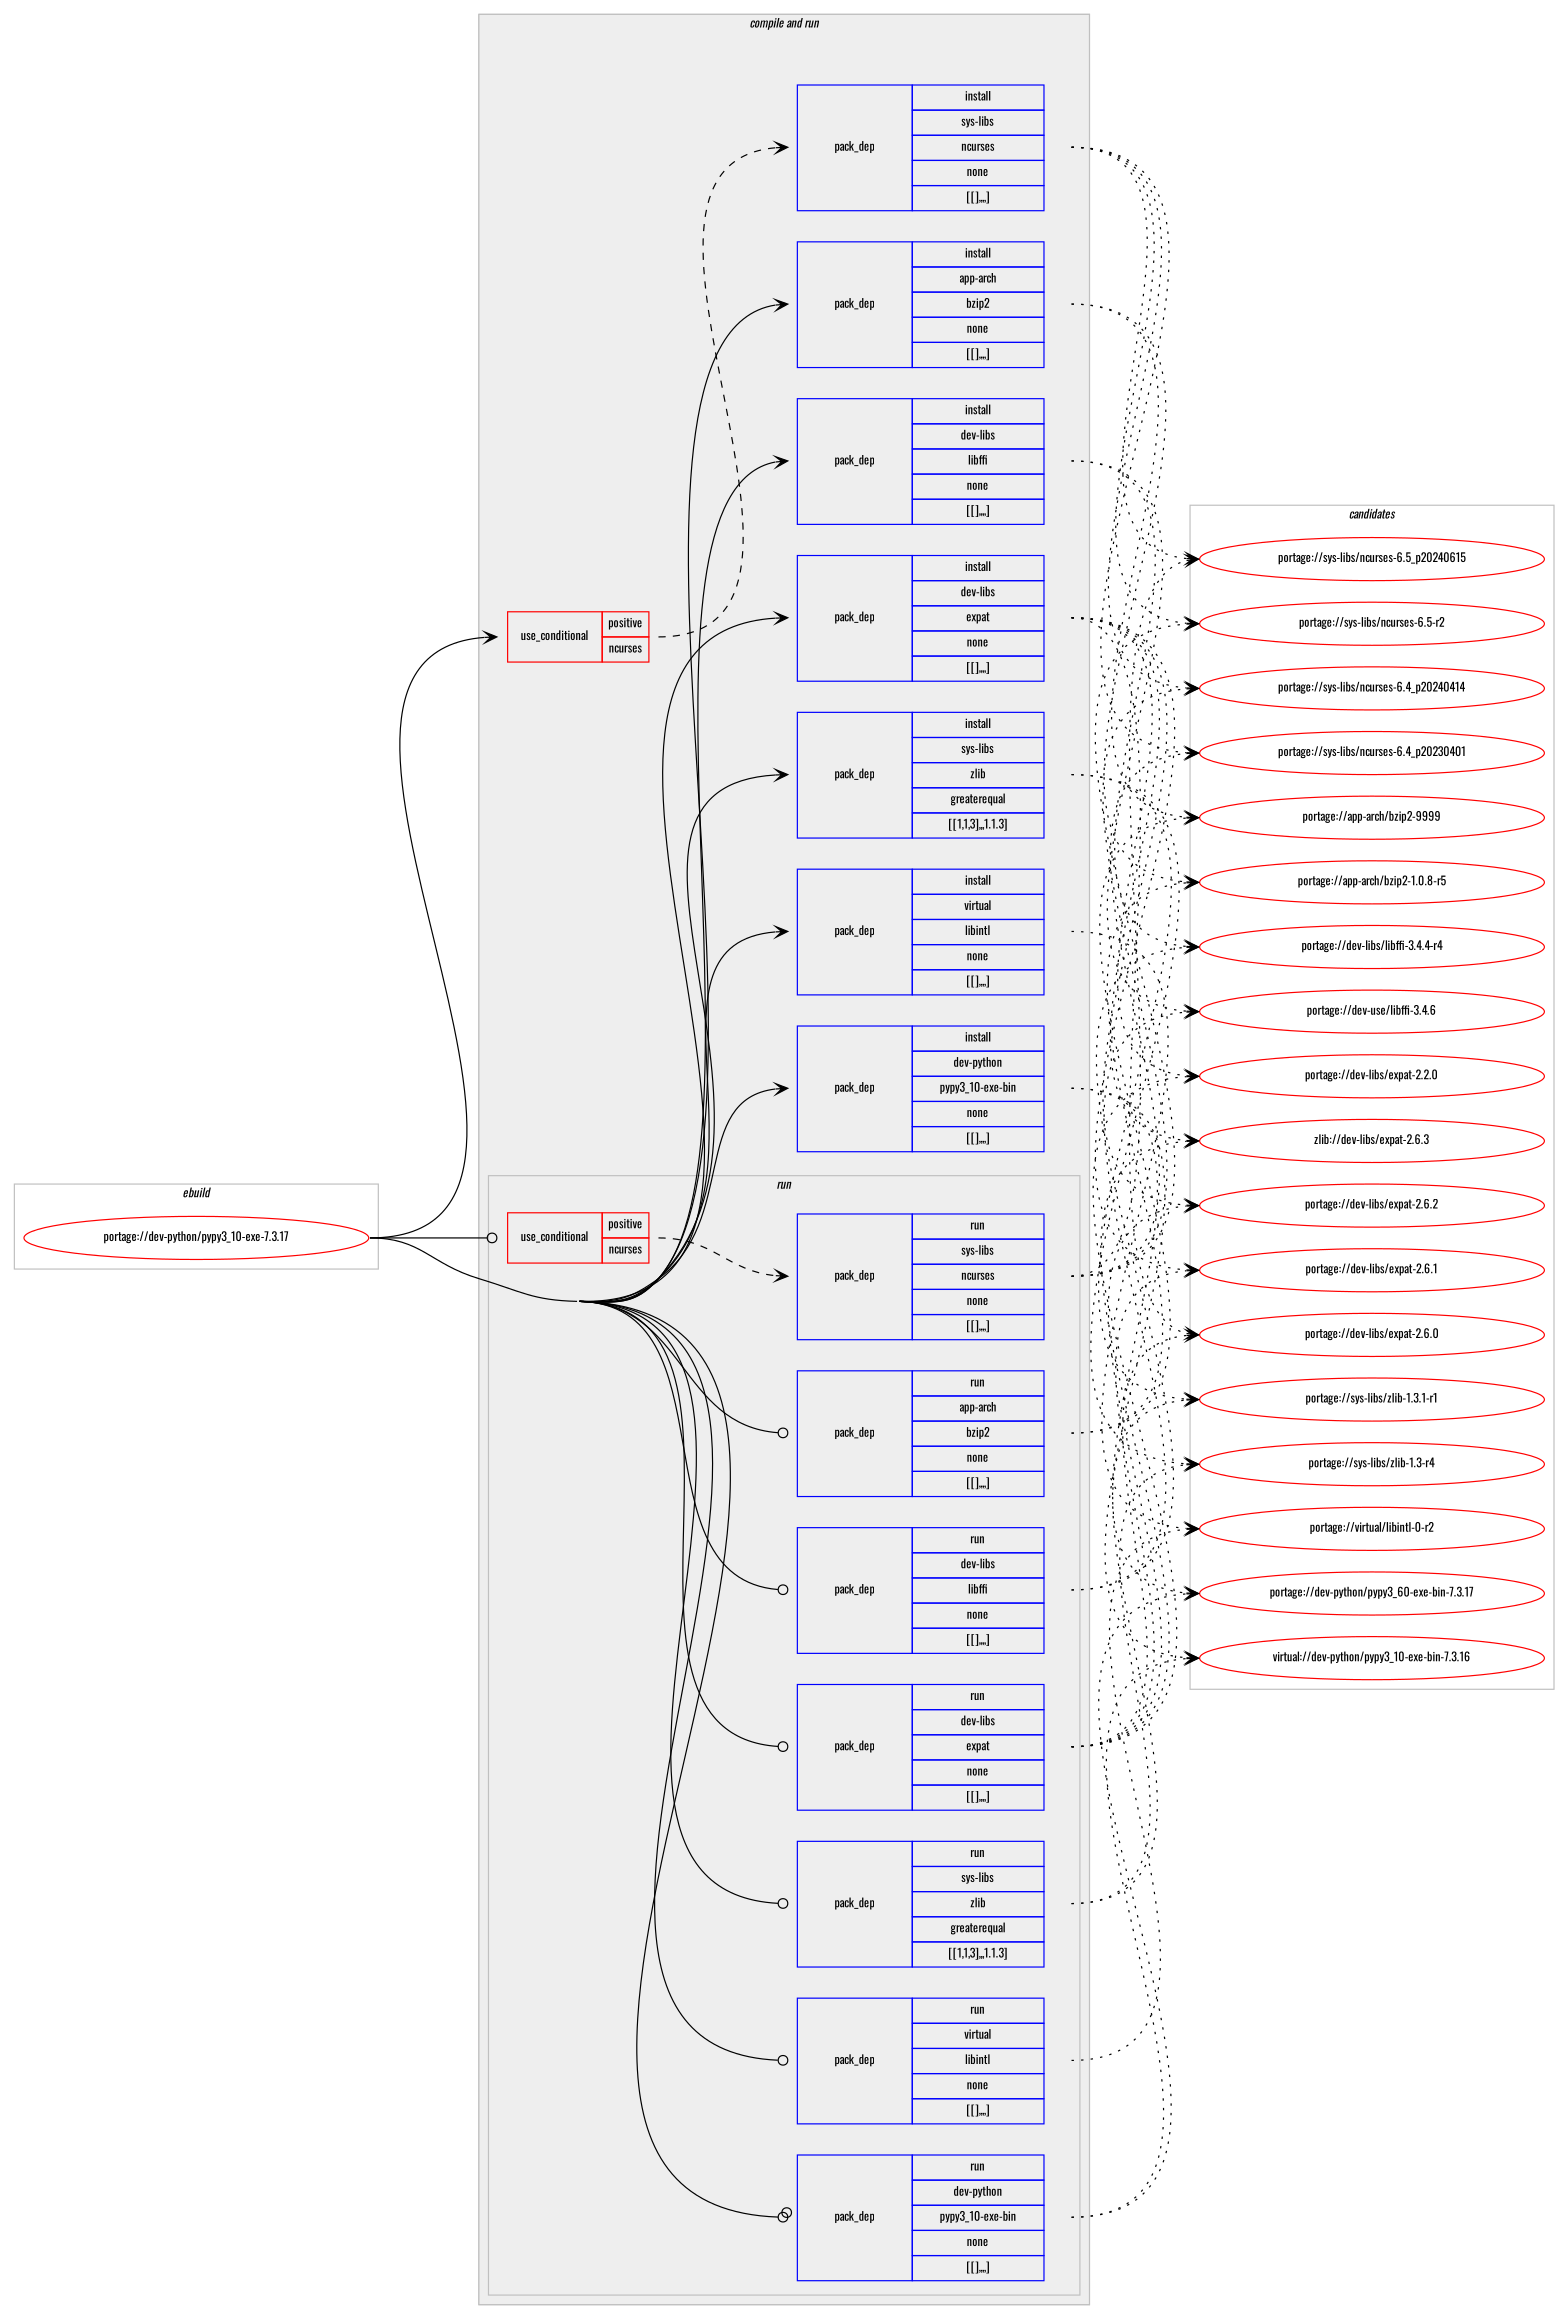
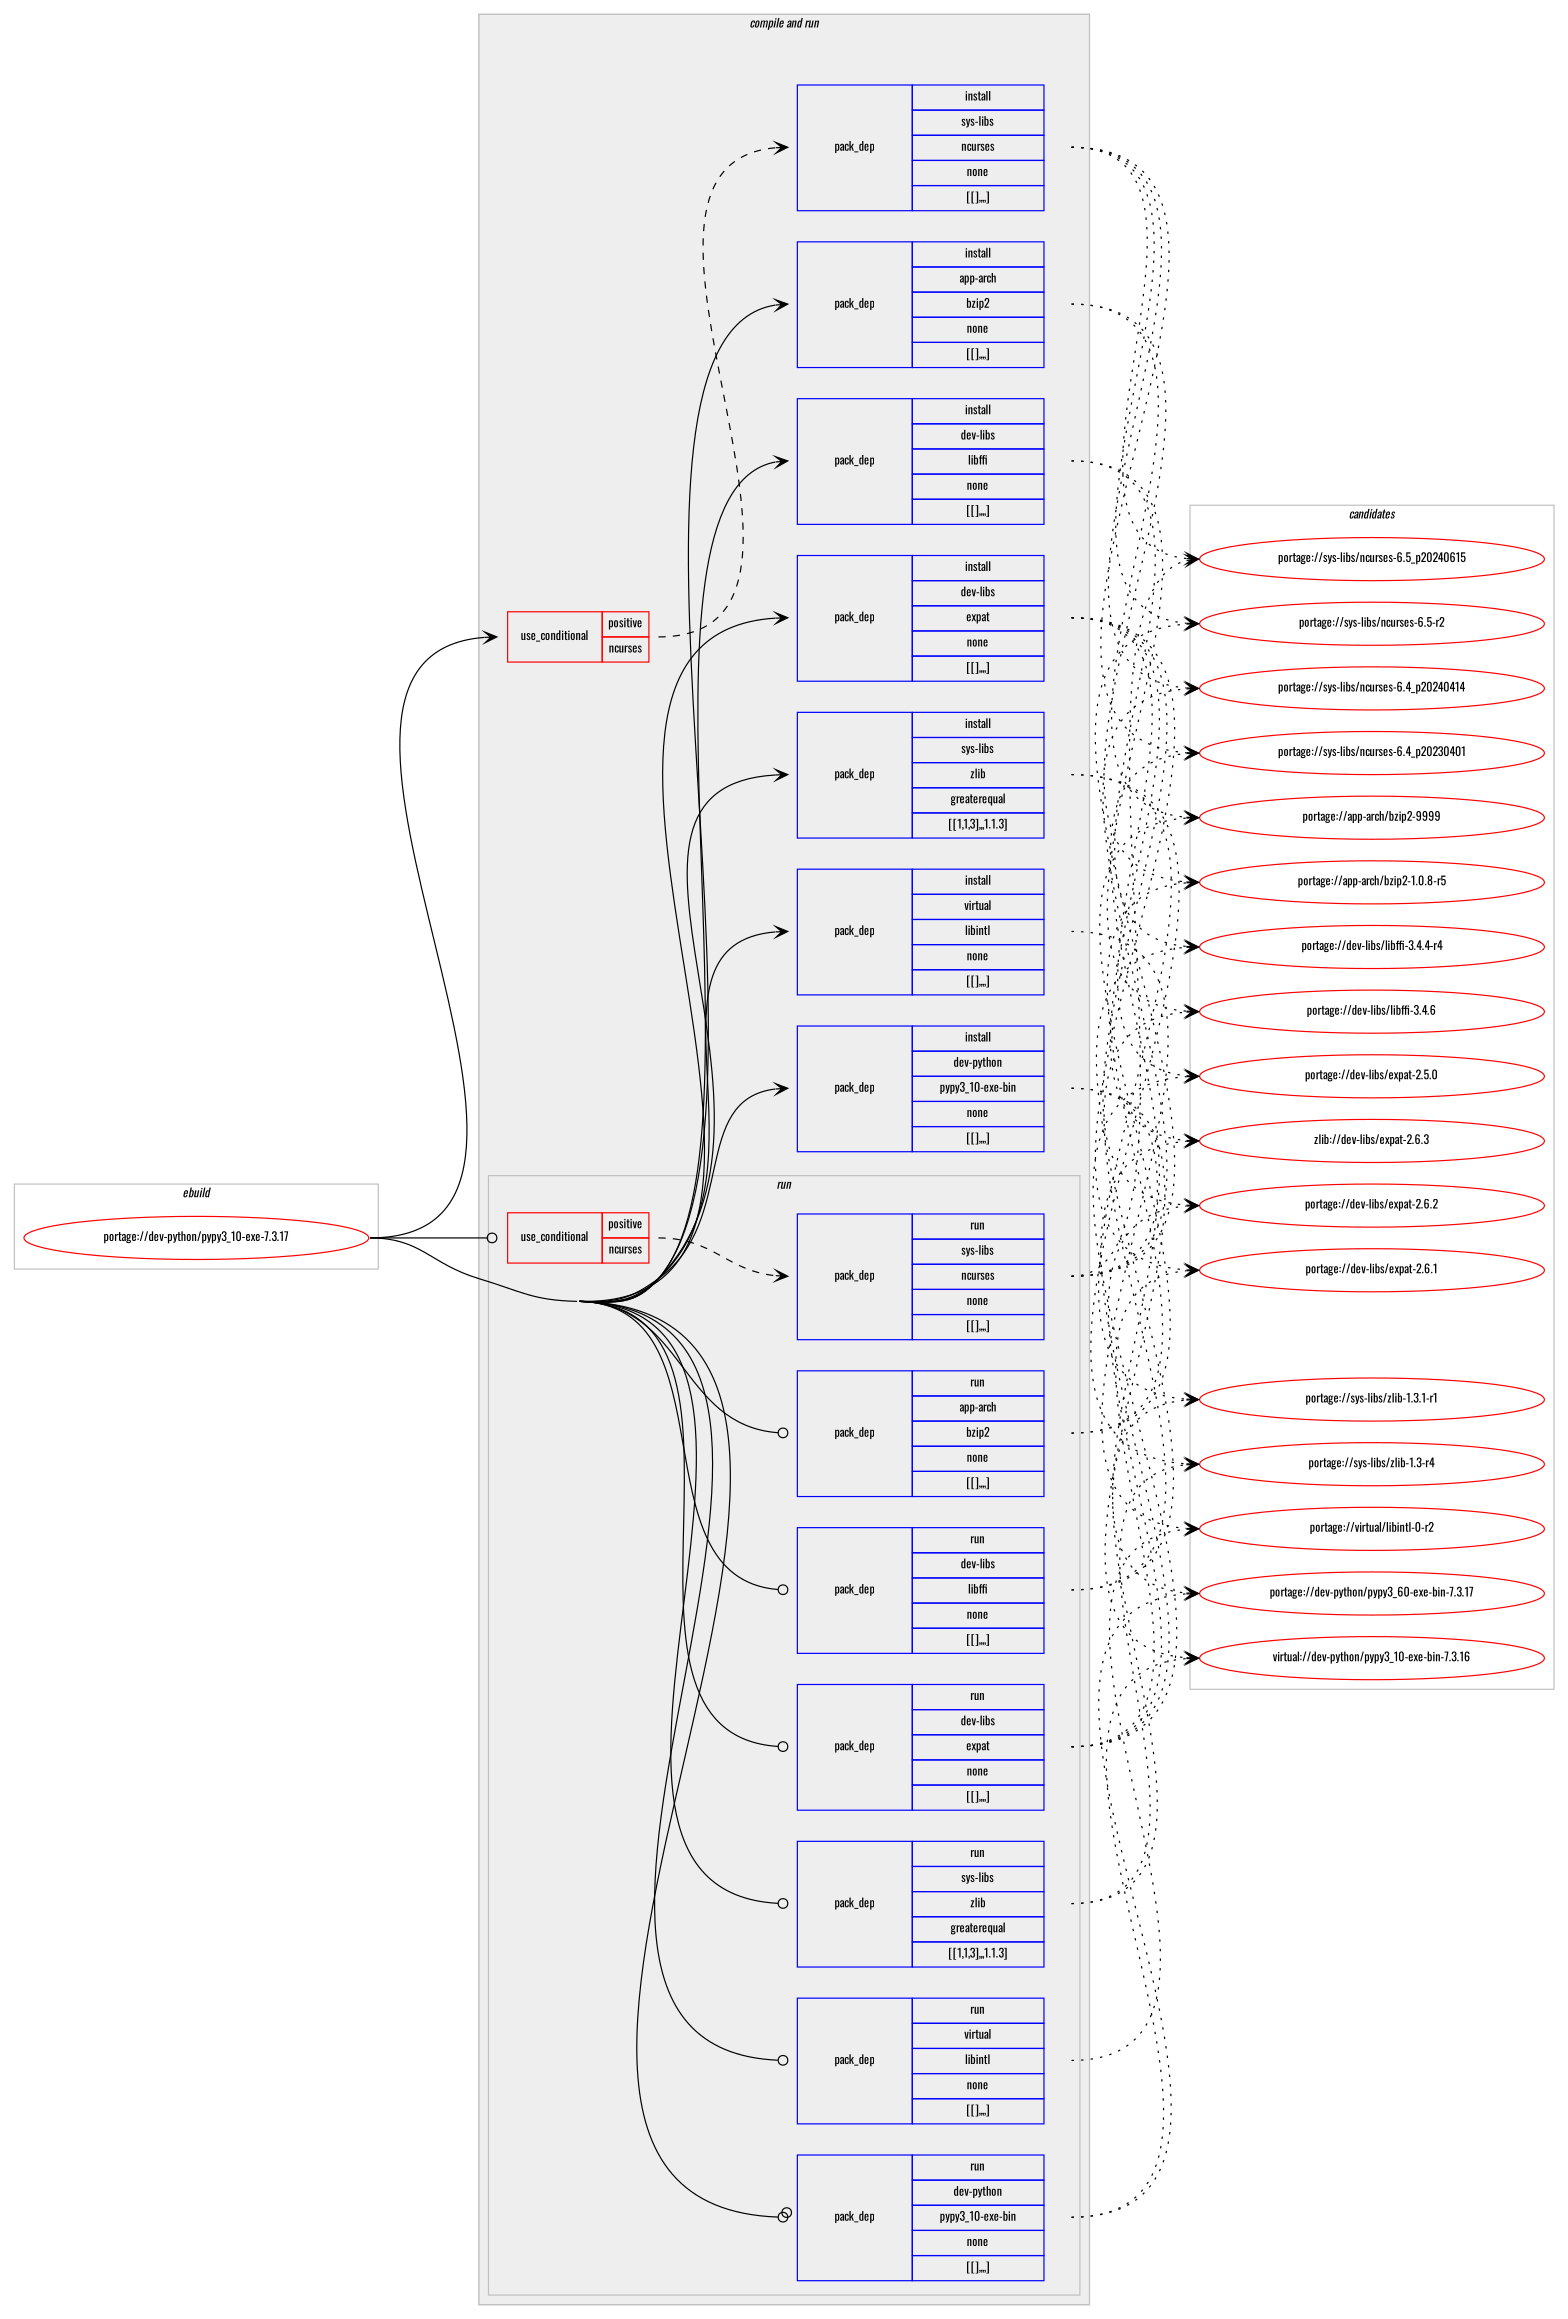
node "portage://dev-use/libffi-3.4.6": label "portage://dev-use/libffi-3.4.6" -> "portage://dev-libs/libffi-3.4.6"
node "portage://dev-libs/expat-2.2.0": label "portage://dev-libs/expat-2.2.0" -> "portage://dev-libs/expat-2.5.0"
node "portage://dev-libs/expat-2.6.0": removed
